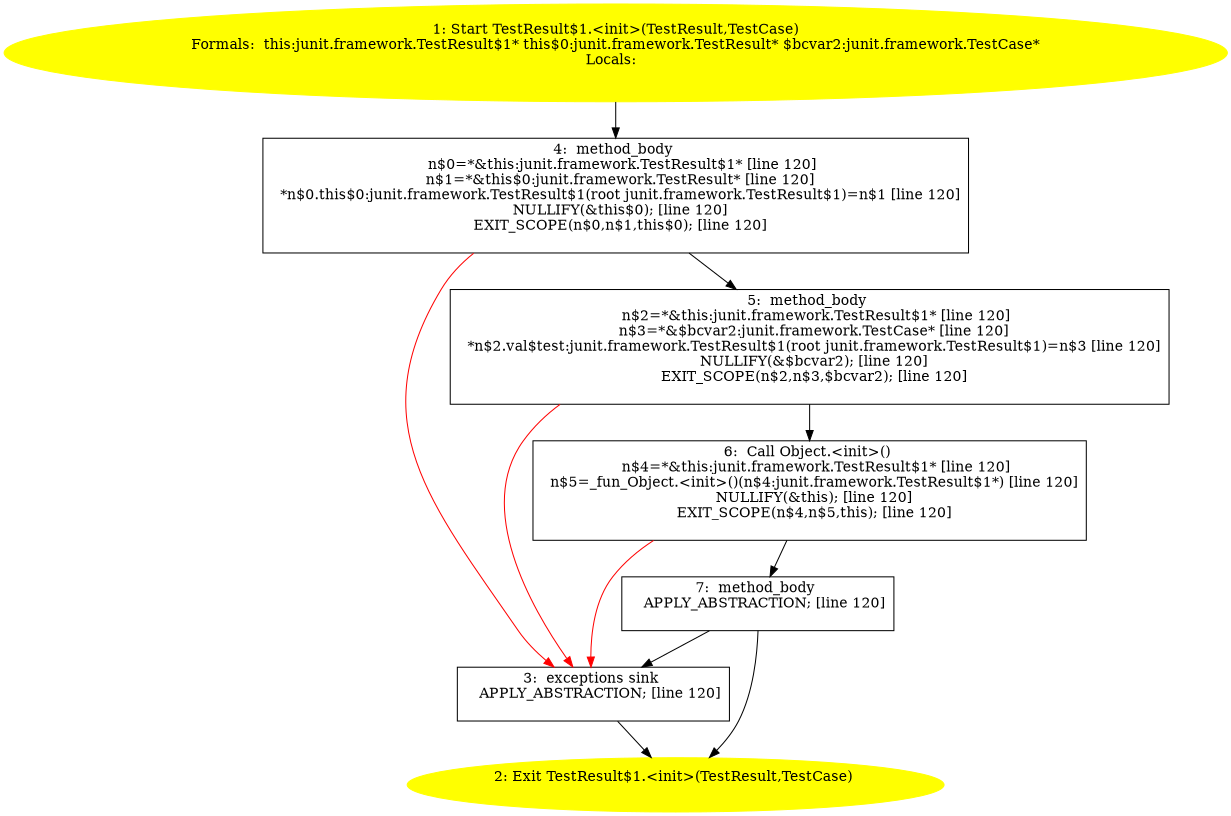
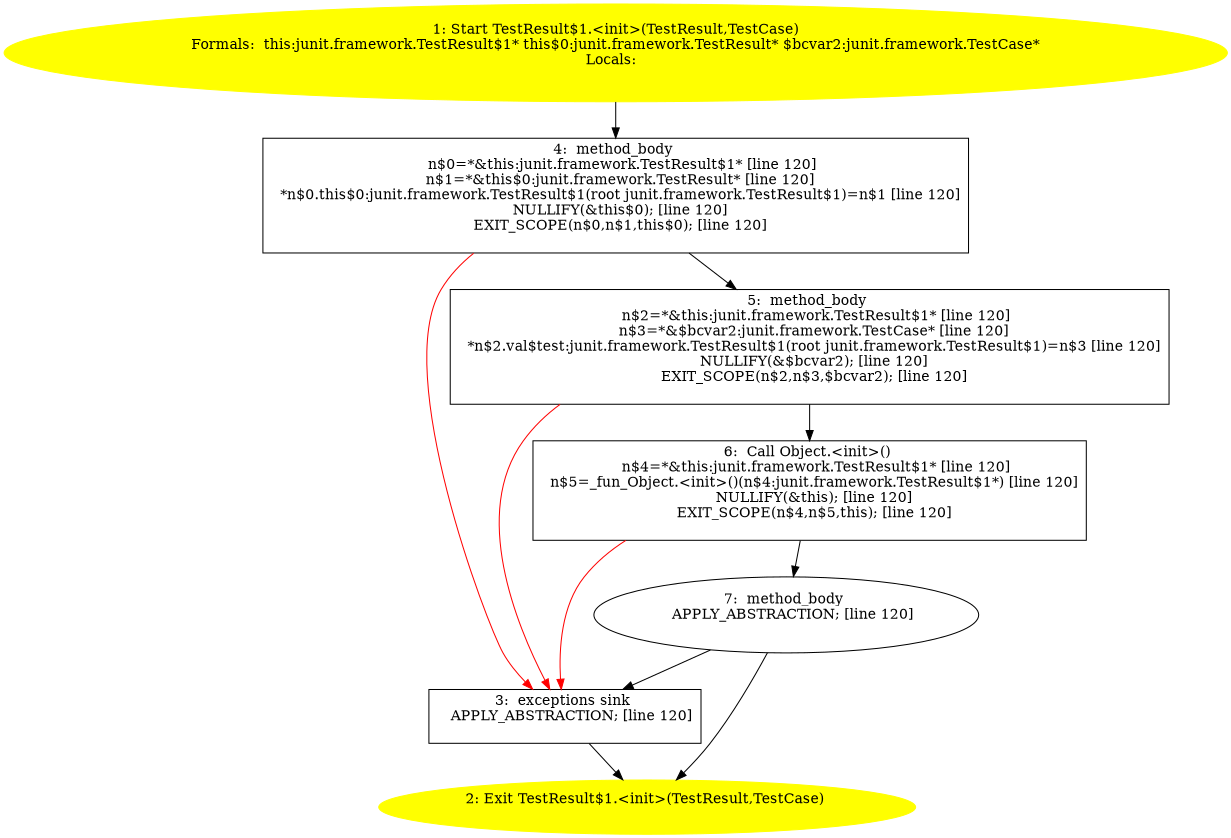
node "7:  method_body APPLY_ABSTRACTION; [line 120]": shape box -> ellipse
